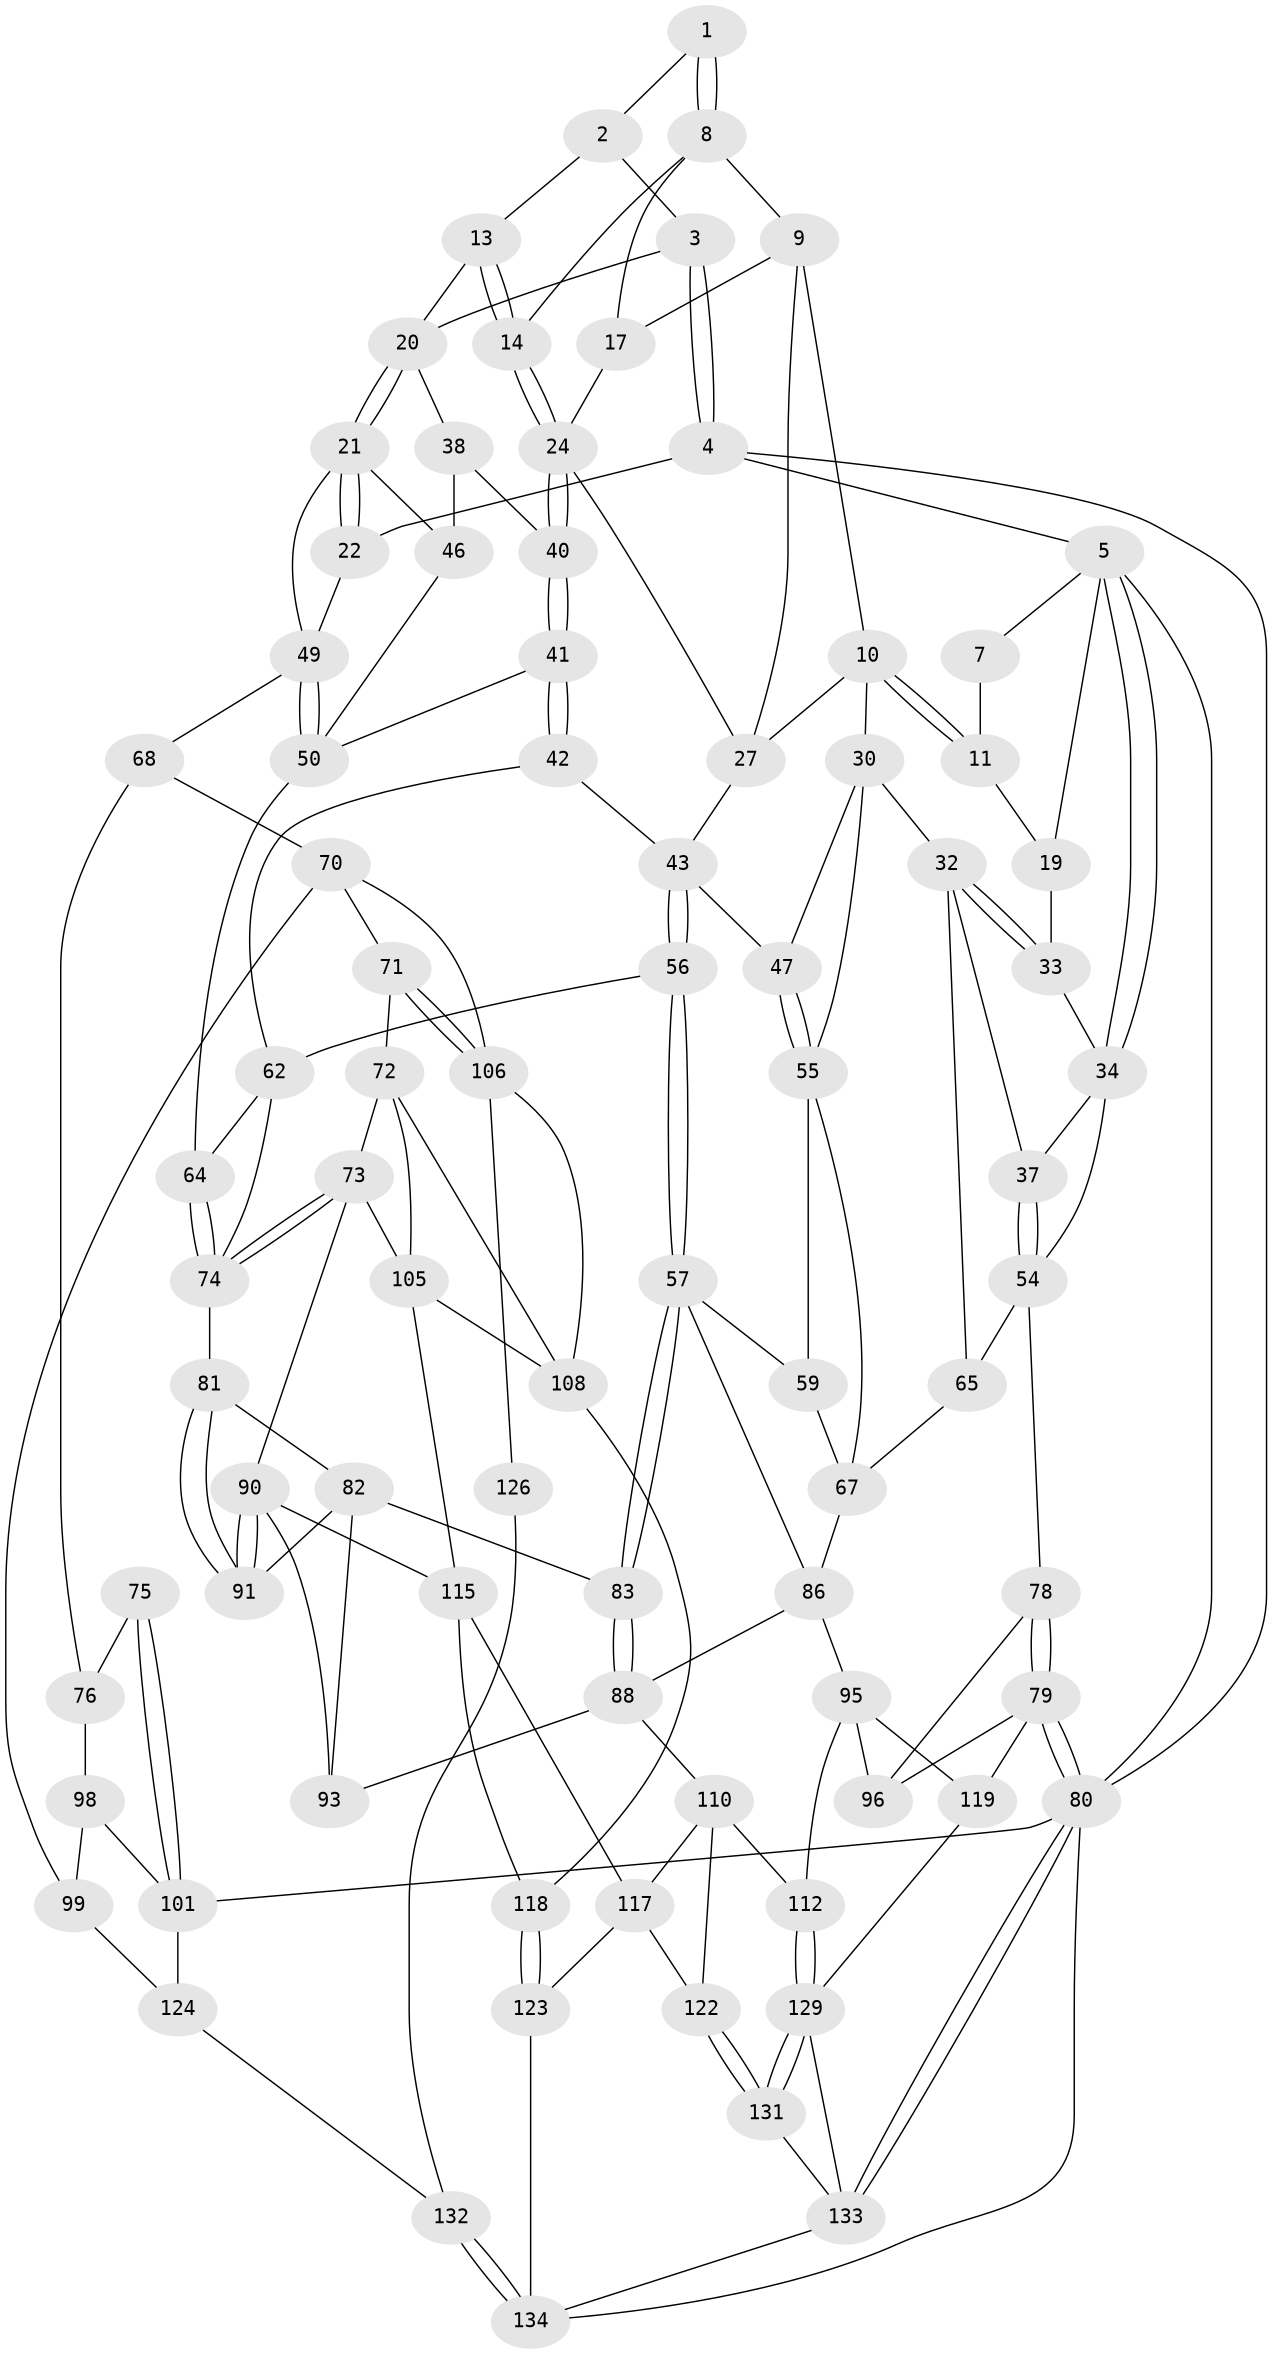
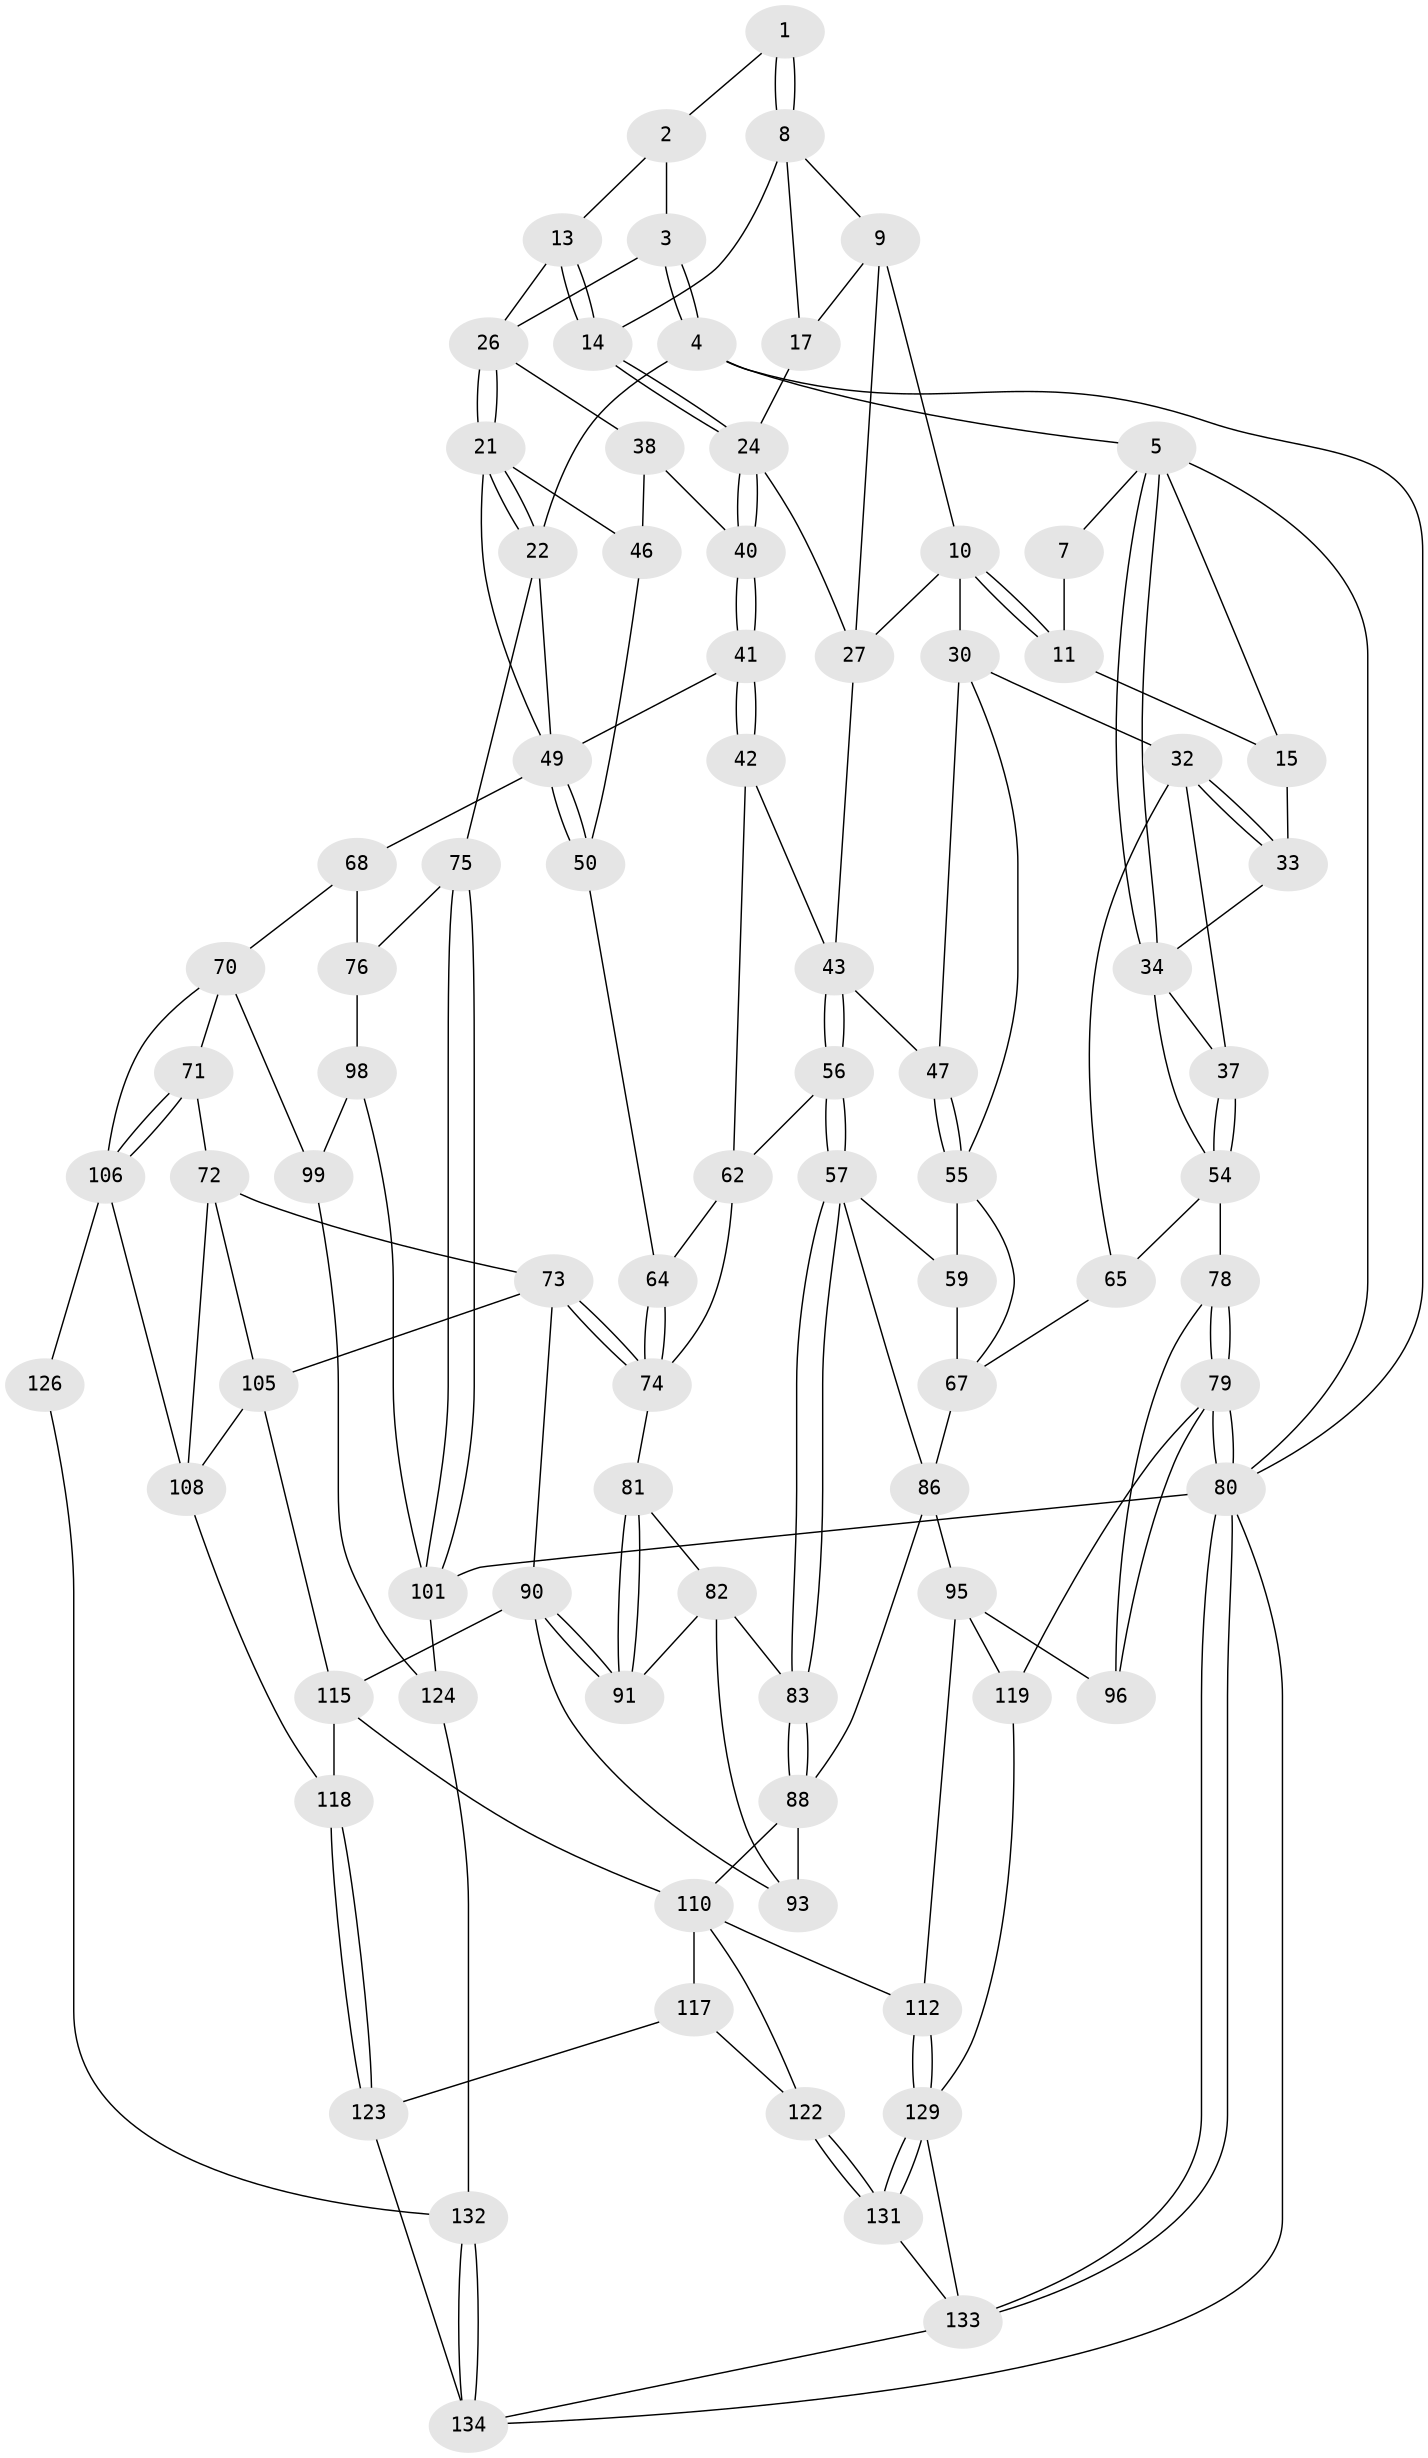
node "20": label "20" -> "26"
edge "41" -- "50": now "41" -- "49"
edge "22" -- "75": added
node "19": label "19" -> "15"
edge "115" -- "117": now "115" -- "110"
